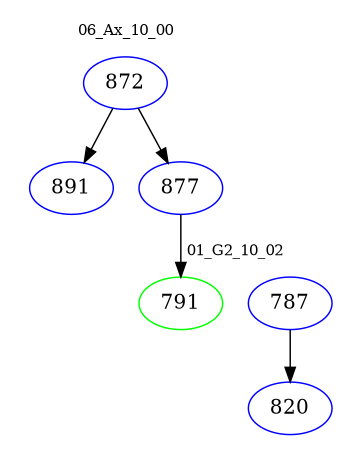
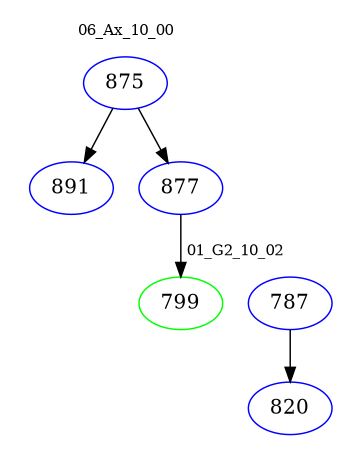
node "872": label "872" -> "875"
node "791": label "791" -> "799"
